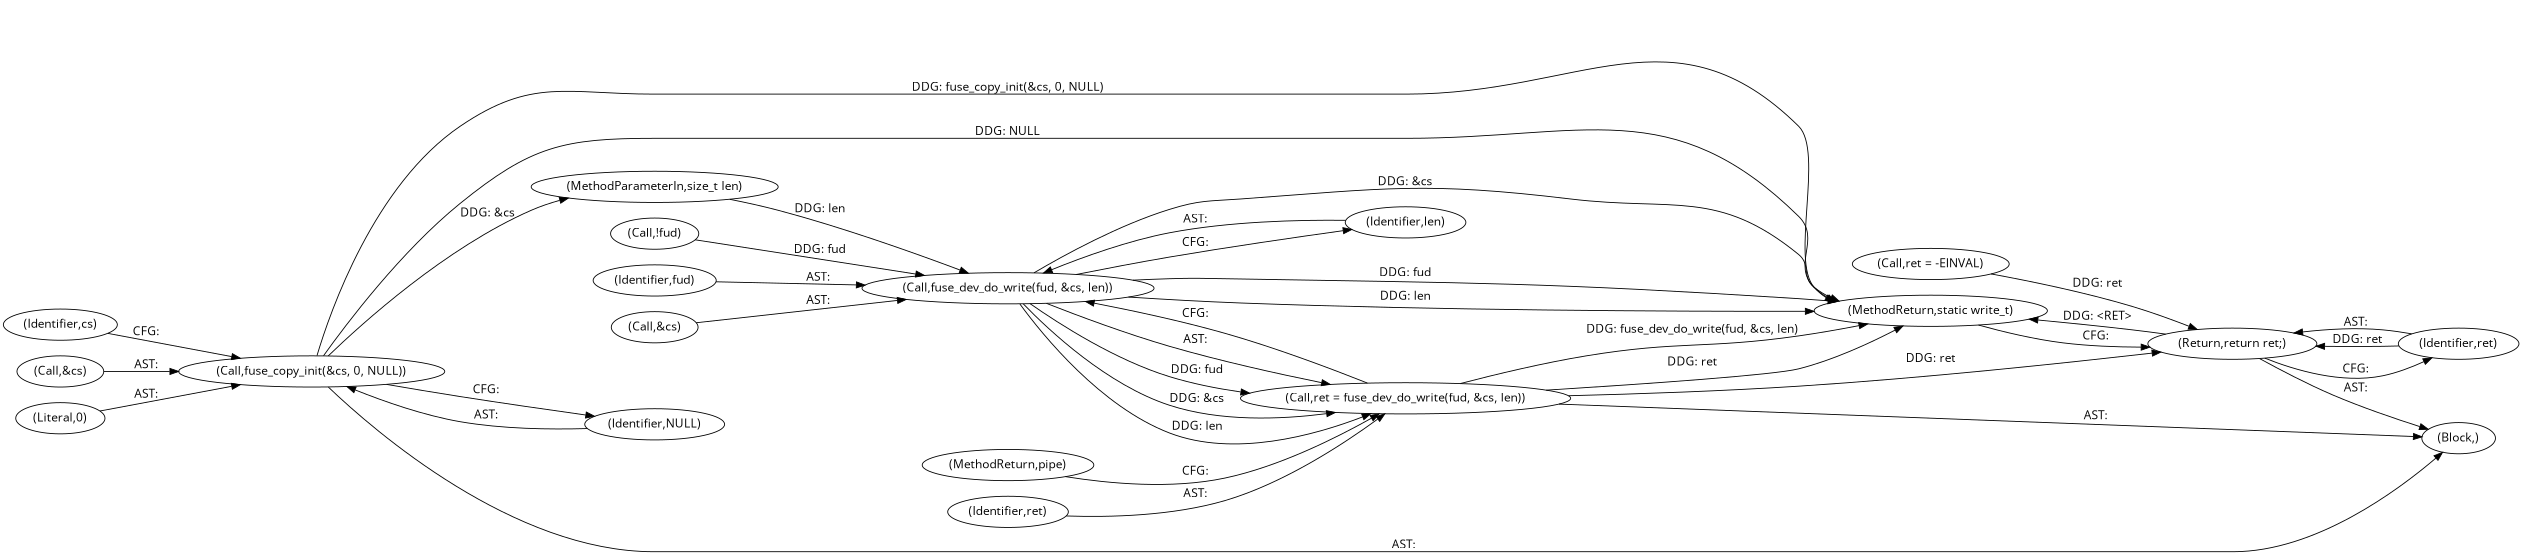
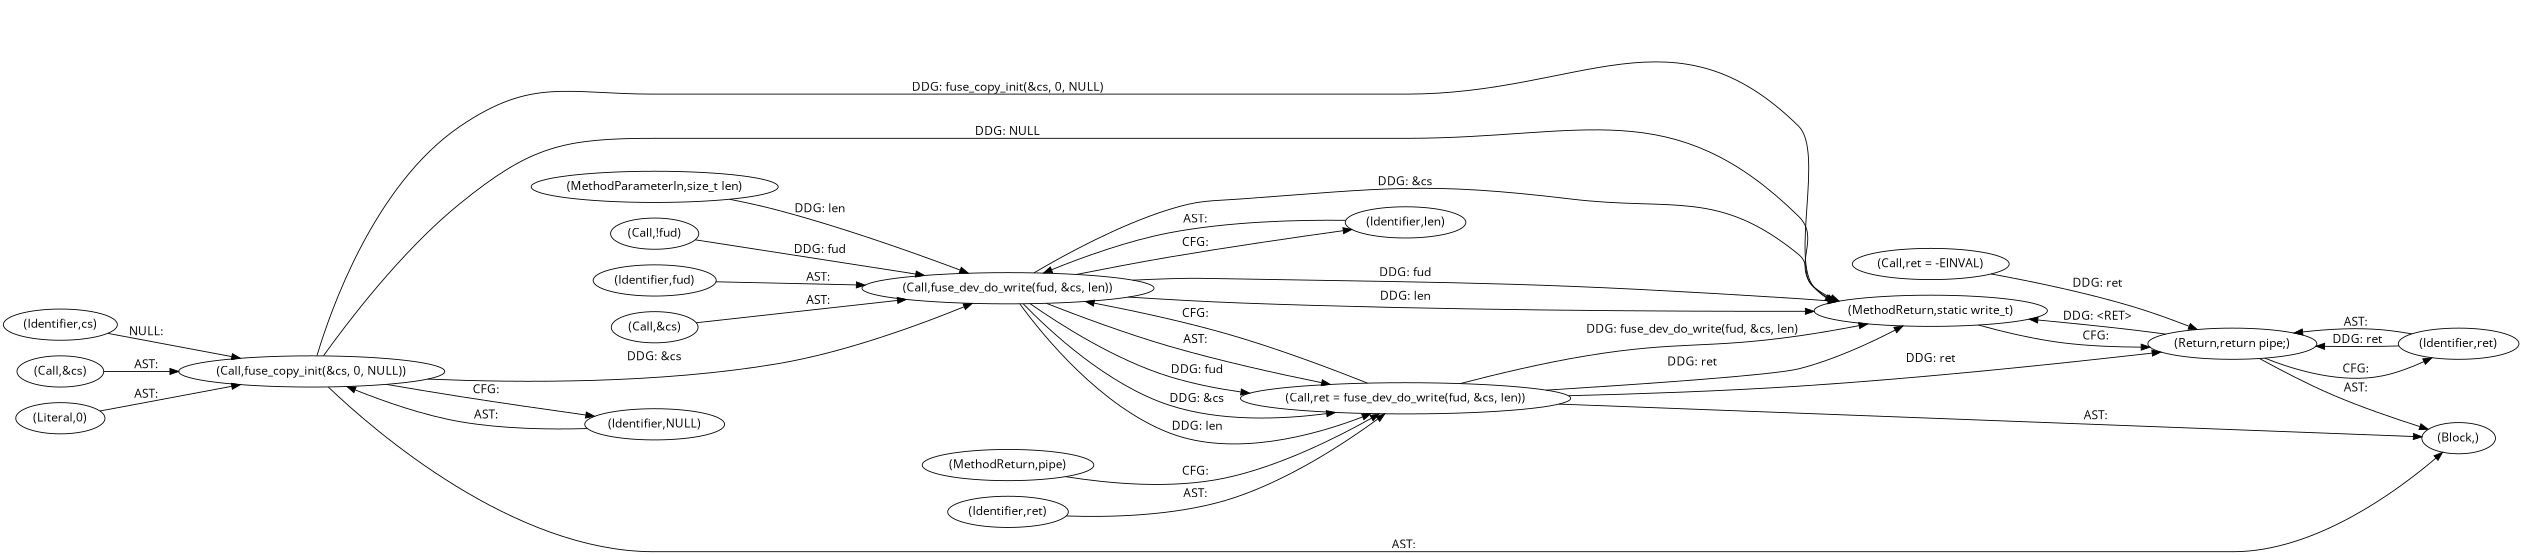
edge "(Call,fuse_copy_init(&cs, 0, NULL))" -> "(MethodParameterIn,size_t len)": now "(Call,fuse_copy_init(&cs, 0, NULL))" -> "(Call,fuse_dev_do_write(fud, &cs, len))"
edge "(Identifier,cs)" -> "(Call,fuse_copy_init(&cs, 0, NULL))": label "CFG: " -> "NULL: "
node "(Return,return ret;)": label "(Return,return ret;)" -> "(Return,return pipe;)"
